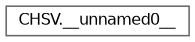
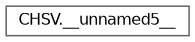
node "CHSV.__unnamed0__": label "CHSV.__unnamed0__" -> "CHSV.__unnamed5__"
